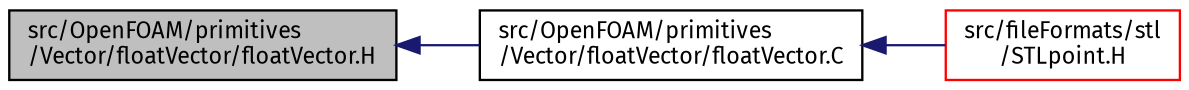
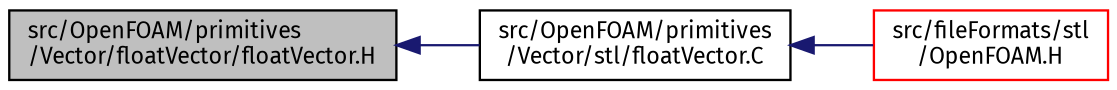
node "src/OpenFOAM/primitives /Vector/floatVector/floatVector.C": label "src/OpenFOAM/primitives /Vector/floatVector/floatVector.C" -> "src/OpenFOAM/primitives /Vector/stl/floatVector.C"
node "src/fileFormats/stl /STLpoint.H": label "src/fileFormats/stl /STLpoint.H" -> "src/fileFormats/stl /OpenFOAM.H"
